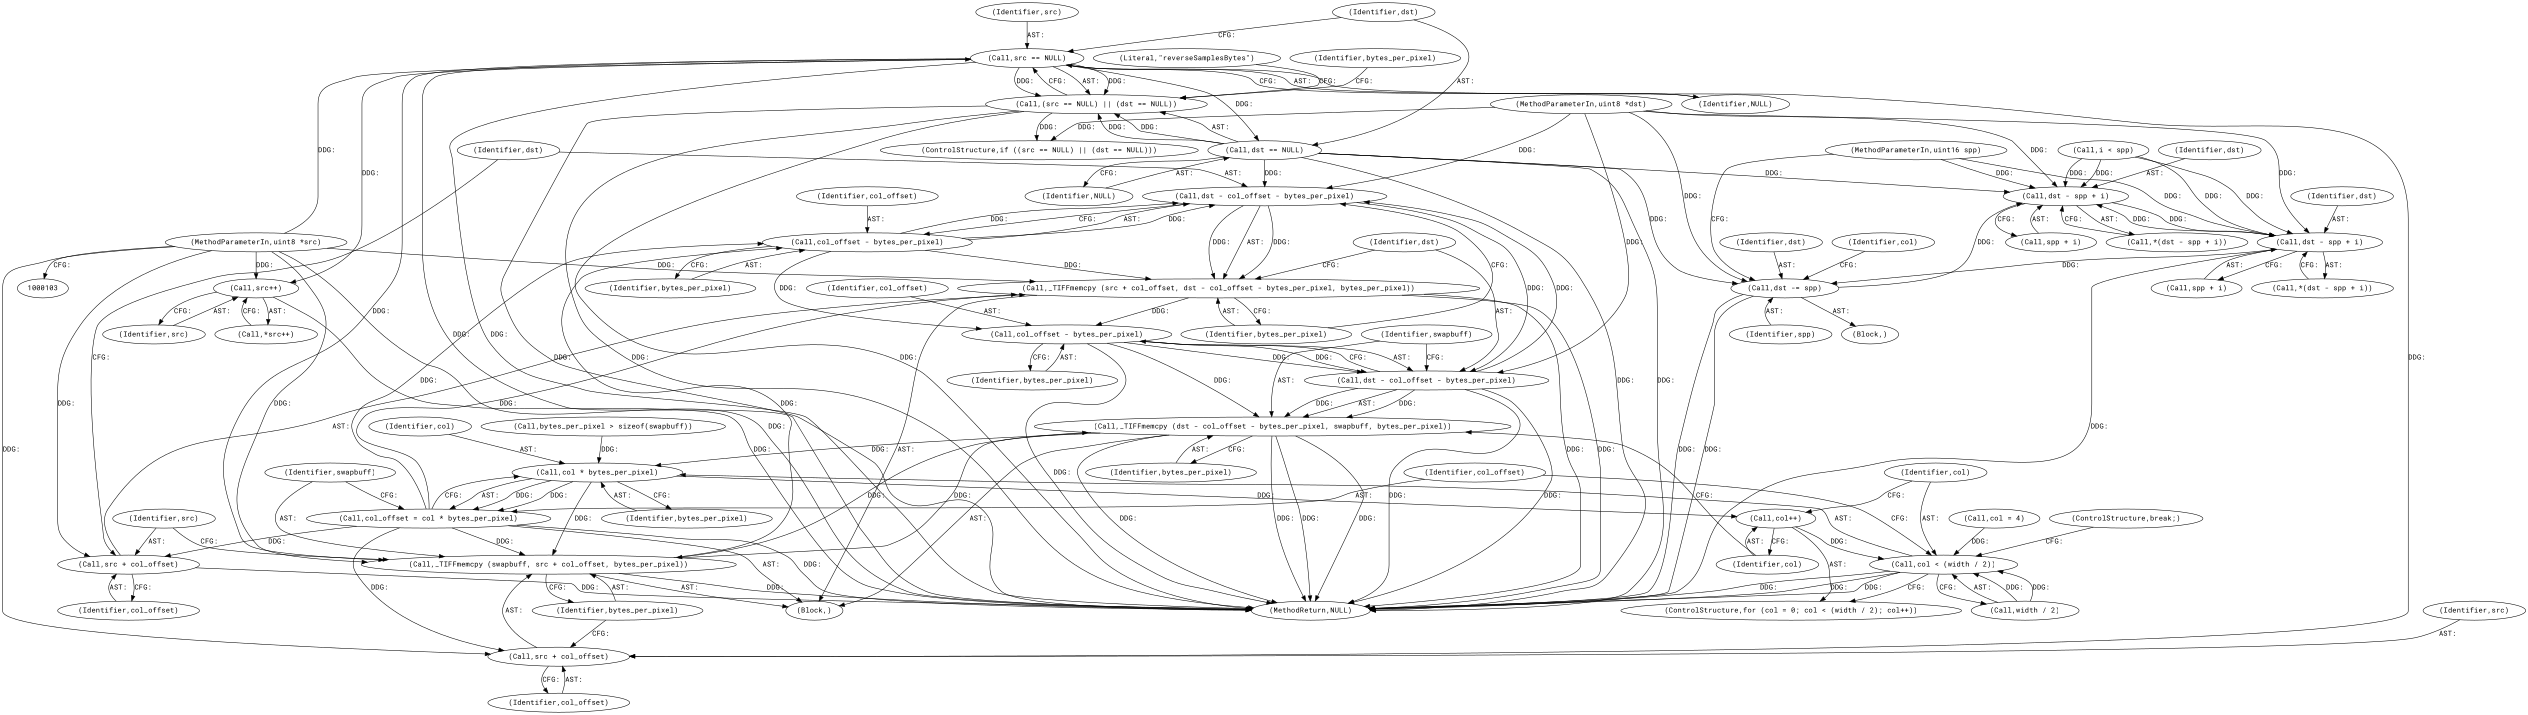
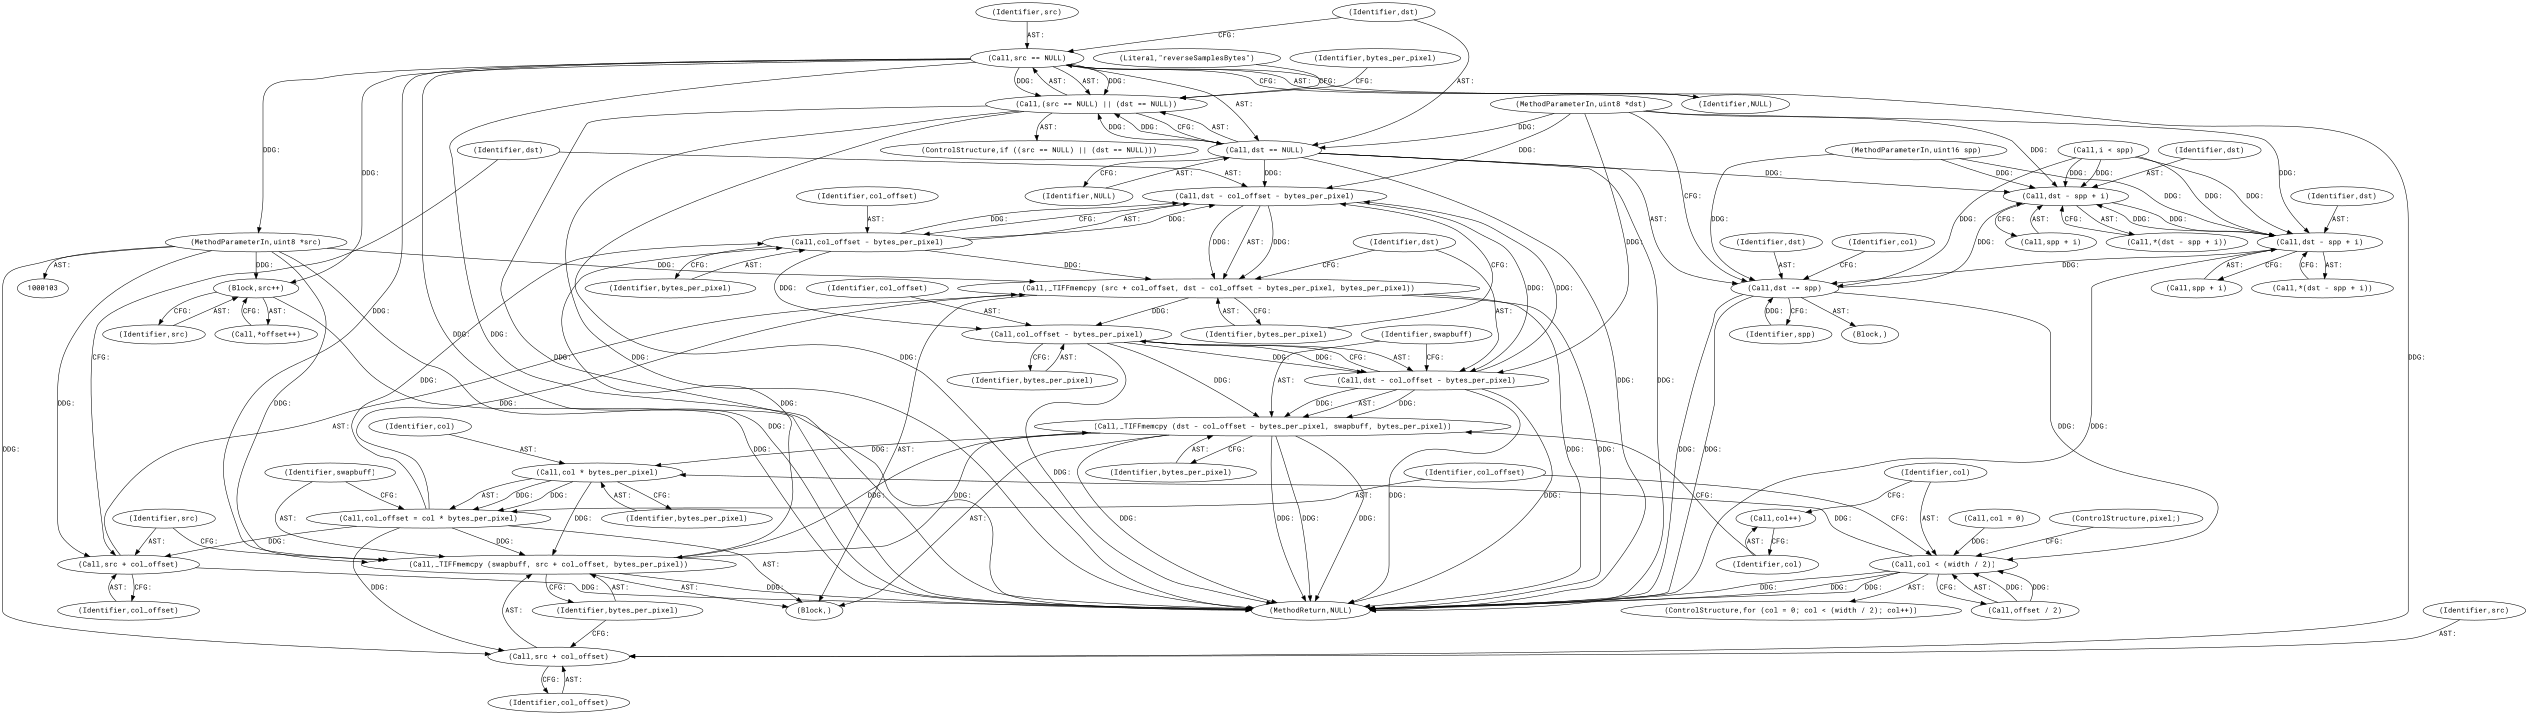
edge "(MethodParameterIn,uint8 *src)" -> "(Call,src == NULL)": reversed
edge "(Call,(src == NULL) || (dst == NULL))" -> "(Call,src == NULL)": label "CFG: " -> "AST: "
edge "(Call,src == NULL)" -> "(Call,dst == NULL)": label "DDG: " -> "AST: "
edge "(MethodParameterIn,uint8 *dst)" -> "(ControlStructure,if ((src == NULL) || (dst == NULL)))": now "(MethodParameterIn,uint8 *dst)" -> "(Call,dst == NULL)"
edge "(Call,(src == NULL) || (dst == NULL))" -> "(ControlStructure,if ((src == NULL) || (dst == NULL)))": label "DDG: " -> "AST: "
edge "(Call,(src == NULL) || (dst == NULL))" -> "(Call,dst == NULL)": added, label "CFG:"
edge "(MethodParameterIn,uint8 *dst)" -> "(Call,dst -= spp)": label "DDG: " -> "CFG: "
edge "(Call,dst == NULL)" -> "(Call,dst -= spp)": label "DDG: " -> "AST: "
edge "(MethodParameterIn,uint16 spp)" -> "(Call,dst -= spp)": label "CFG: " -> "DDG: "
edge "(Call,i < spp)" -> "(Call,dst -= spp)": added, label "DDG:"
edge "(MethodParameterIn,uint8 *src)" -> "1000103": label "CFG: " -> "AST: "
node "(Call,src++)": label "(Call,src++)" -> "(Block,src++)"
edge "(Call,dst -= spp)" -> "(Identifier,spp)": added, label "CFG:"
edge "(Identifier,spp)" -> "(Call,dst -= spp)": label "AST: " -> "DDG: "
node "(Call,*src++)": label "(Call,*src++)" -> "(Call,*offset++)"
node "(Call,bytes_per_pixel > sizeof(swapbuff))": removed
edge "(Call,col_offset = col * bytes_per_pixel)" -> "(Call,col * bytes_per_pixel)": removed, label "CFG:"
edge "(Call,col * bytes_per_pixel)" -> "(Call,col++)": removed, label "DDG:"
edge "(Call,col < (width / 2))" -> "(Call,col * bytes_per_pixel)": label "AST: " -> "DDG: "
node "(Call,col = 4)": label "(Call,col = 4)" -> "(Call,col = 0)"
node "(ControlStructure,break;)": label "(ControlStructure,break;)" -> "(ControlStructure,pixel;)"
edge "(Call,col++)" -> "(Call,col < (width / 2))": now "(Call,dst -= spp)" -> "(Call,col < (width / 2))"
edge "(Call,col++)" -> "(ControlStructure,for (col = 0; col < (width / 2); col++))": removed, label "AST:"
edge "(Call,col_offset = col * bytes_per_pixel)" -> "(MethodReturn,NULL)": removed, label "DDG:"
edge "(Call,col < (width / 2))" -> "(ControlStructure,for (col = 0; col < (width / 2); col++))": label "CFG: " -> "AST: "
node "(Call,width / 2)": label "(Call,width / 2)" -> "(Call,offset / 2)"
